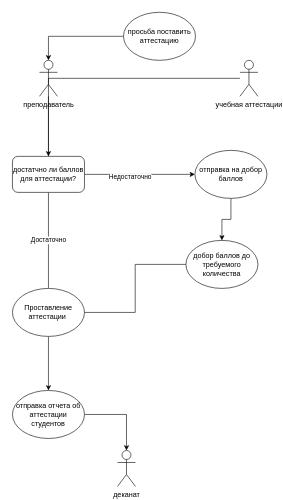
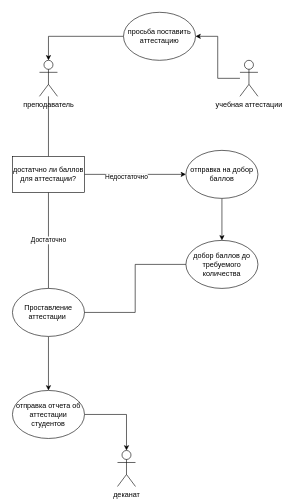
edge "учебная аттестации" -> "достатчно ли баллов для аттестации?": now "учебная аттестации" -> "просьба поставить аттестацию"
node "достатчно ли баллов для аттестации?": shape rounded rectangle -> rectangle
node "отправка на добор баллов": moved (231, 174) -> (222, 174)
